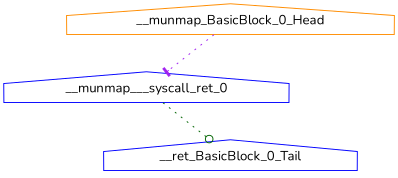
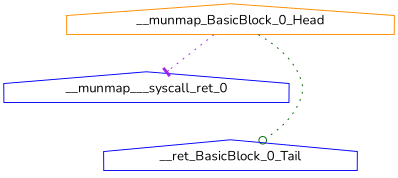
edge "__munmap___syscall_ret_0" -> "__ret_BasicBlock_0_Tail": now "__munmap_BasicBlock_0_Head" -> "__ret_BasicBlock_0_Tail"
